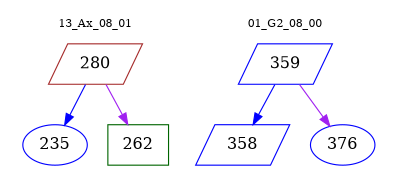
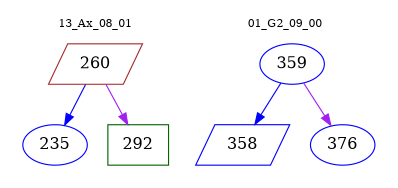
cluster "01_G2_08_00": label "01_G2_08_00" -> "01_G2_09_00"
node "280": label "280" -> "260"
node "359": shape parallelogram -> ellipse
node "262": label "262" -> "292"
